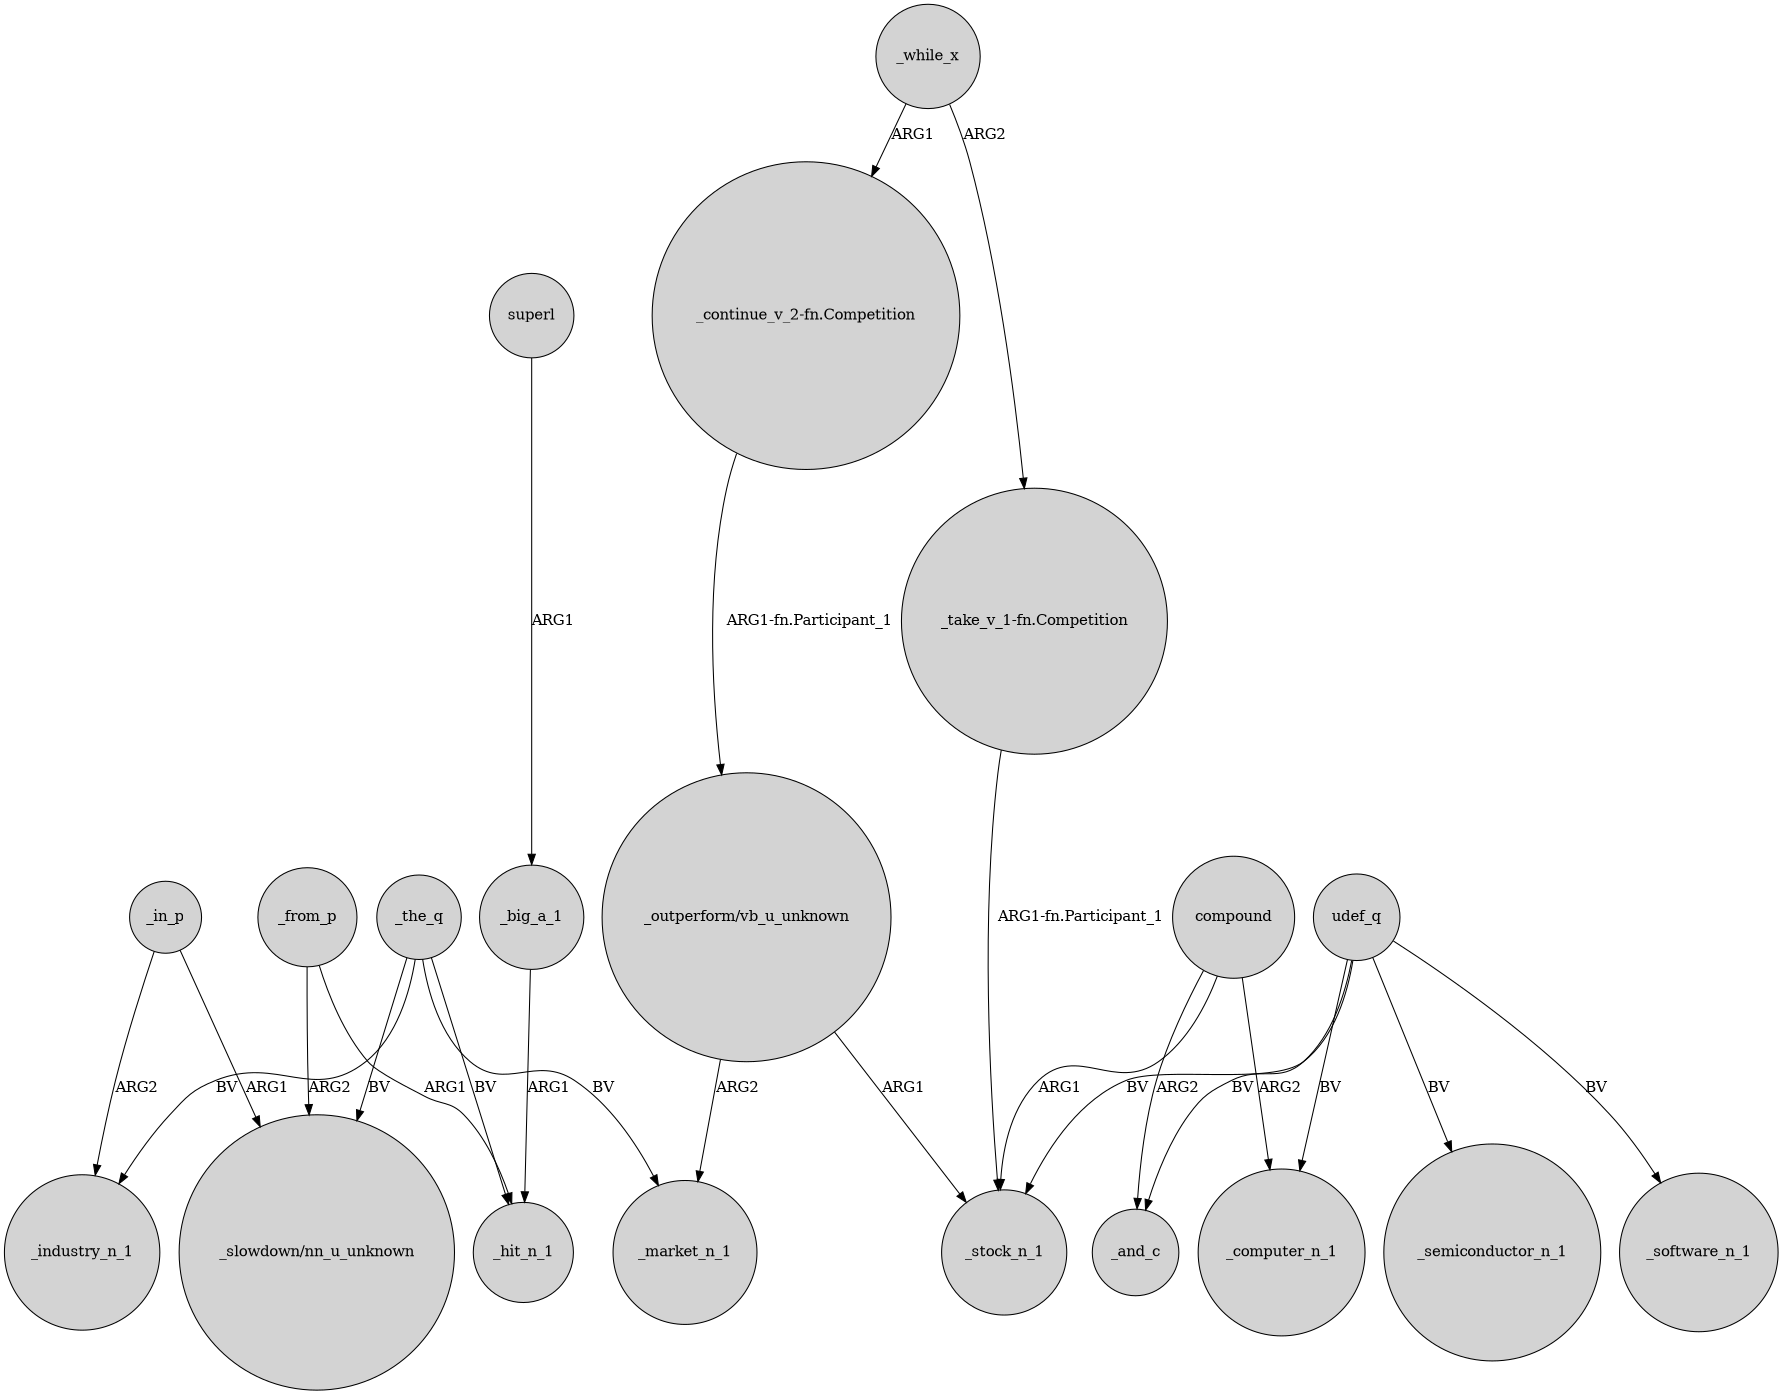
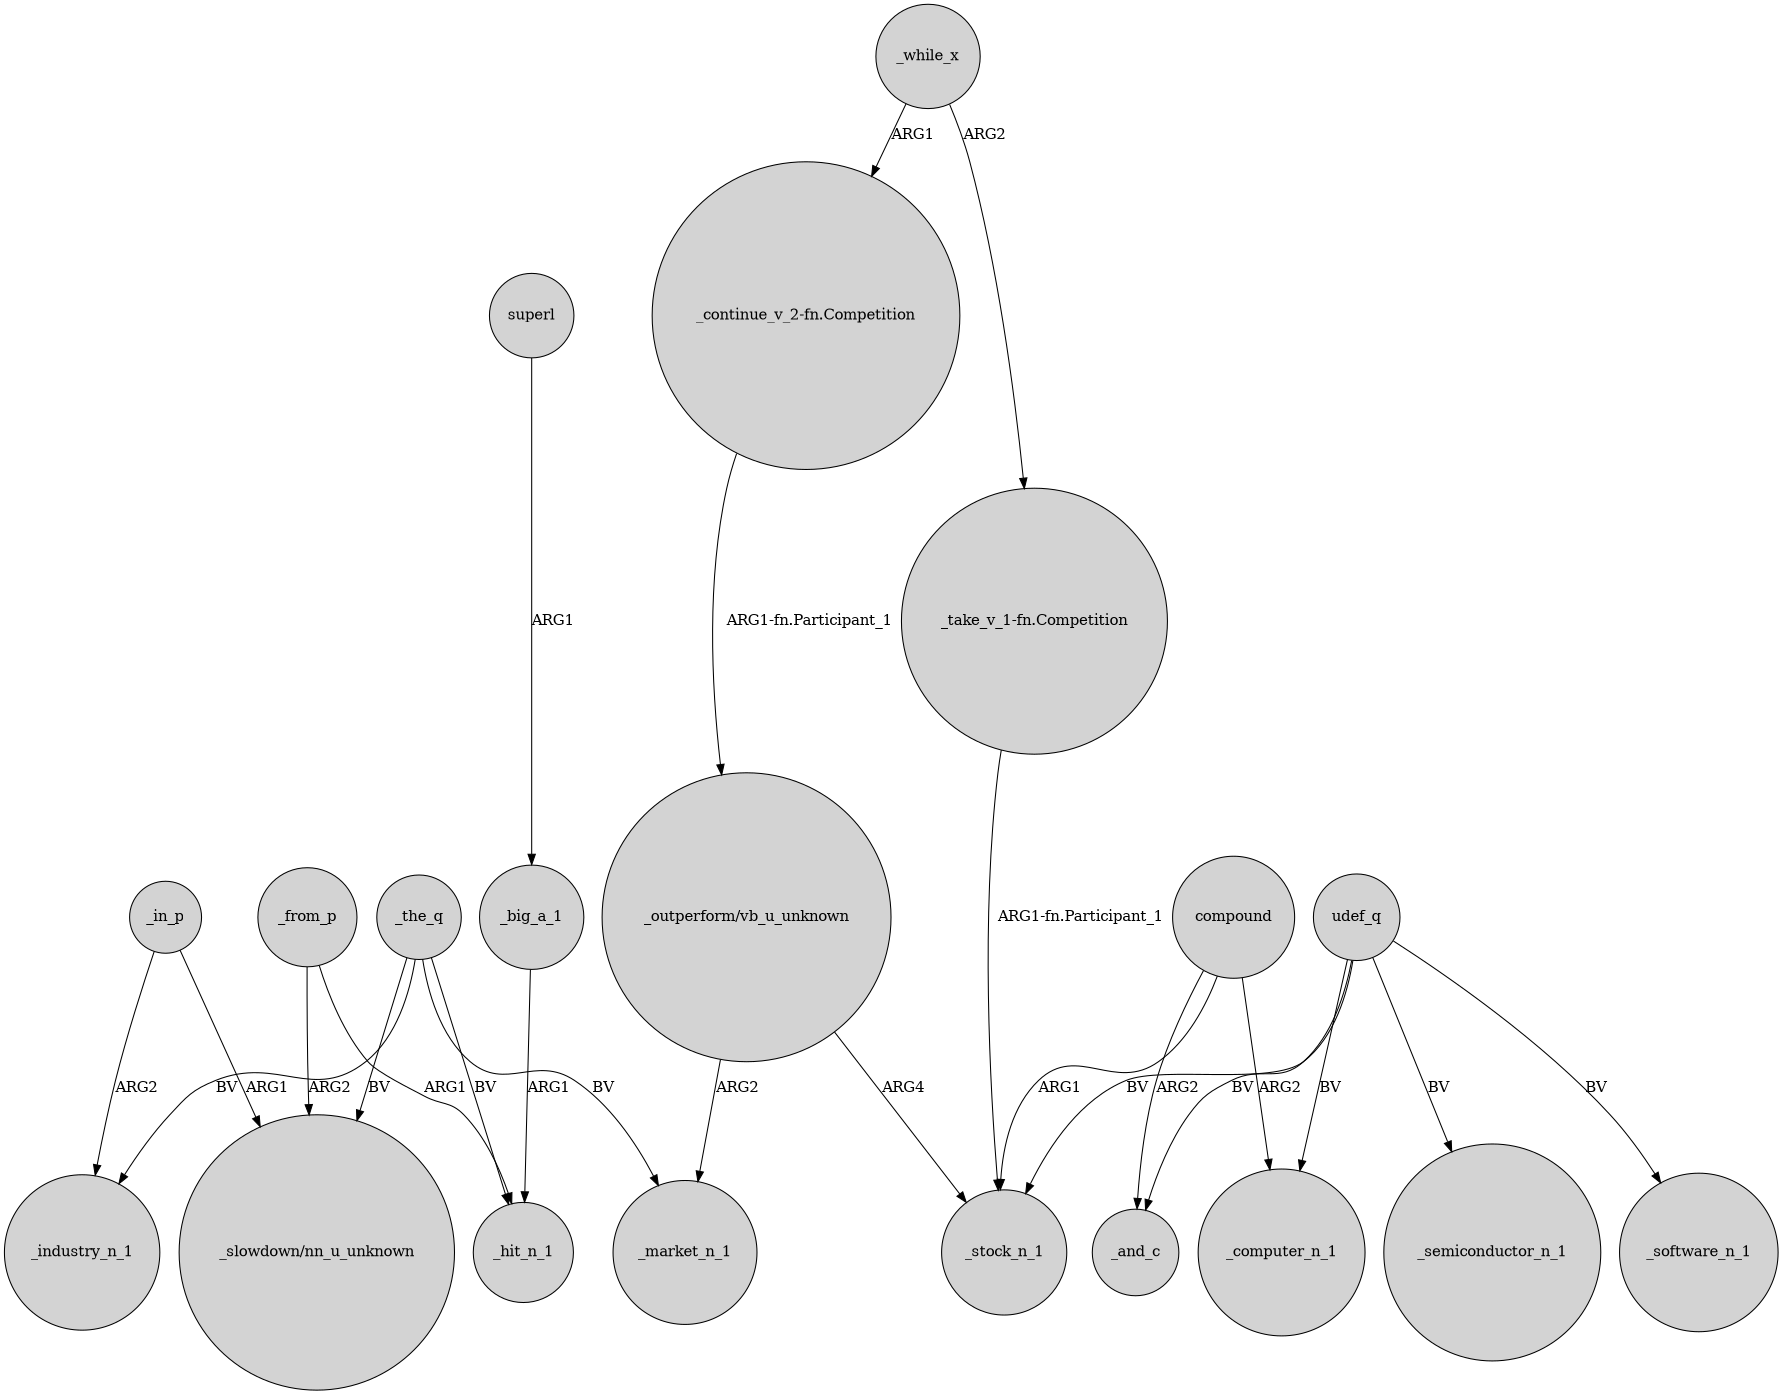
edge "_outperform/vb_u_unknown" -> "_stock_n_1": label "ARG1" -> "ARG4"
